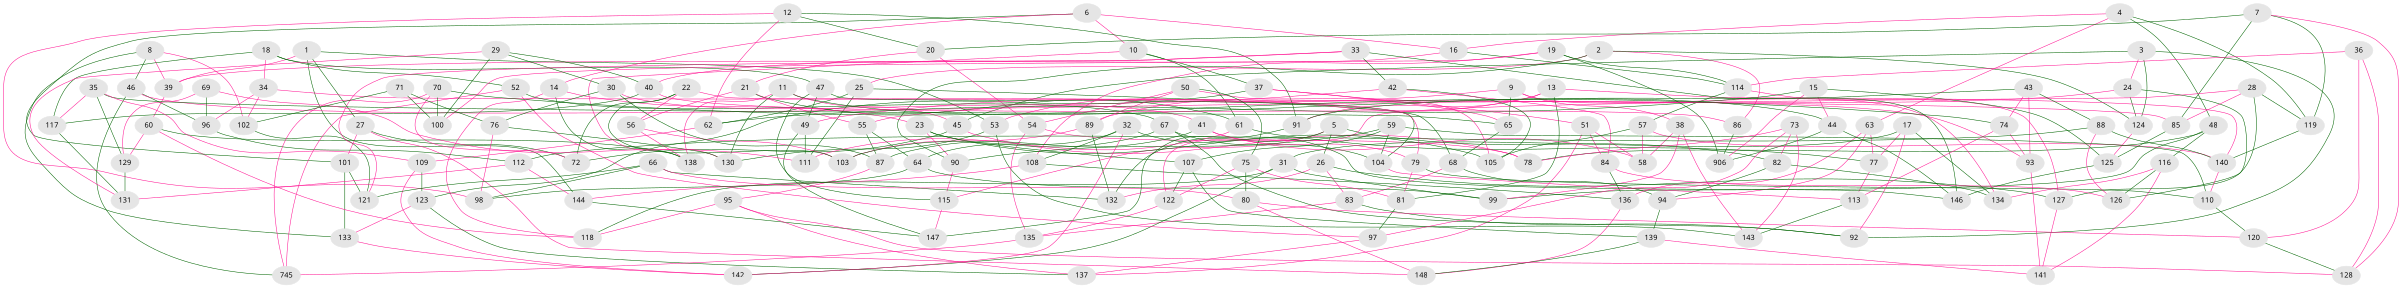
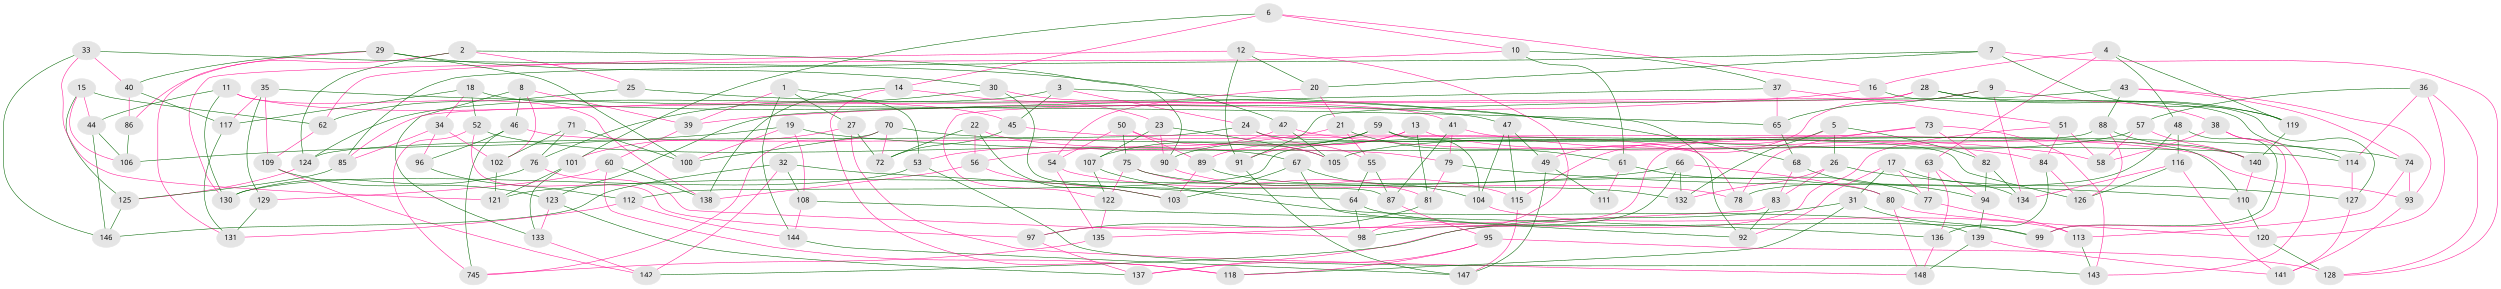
node "69": removed
edge "114" -- "57": now "36" -- "57"
edge "25" -- "111": removed
node "906": label "906" -> "106"
